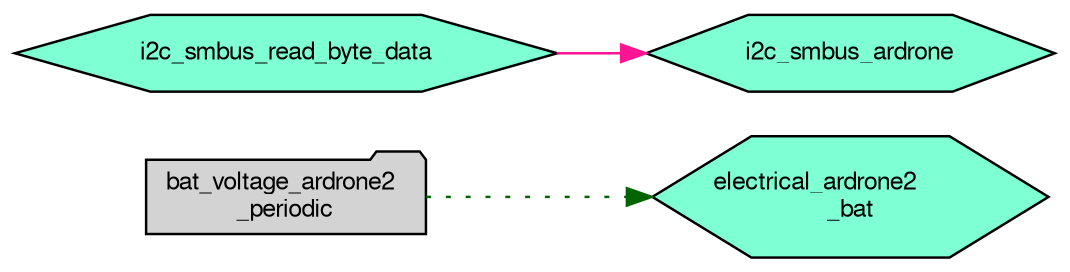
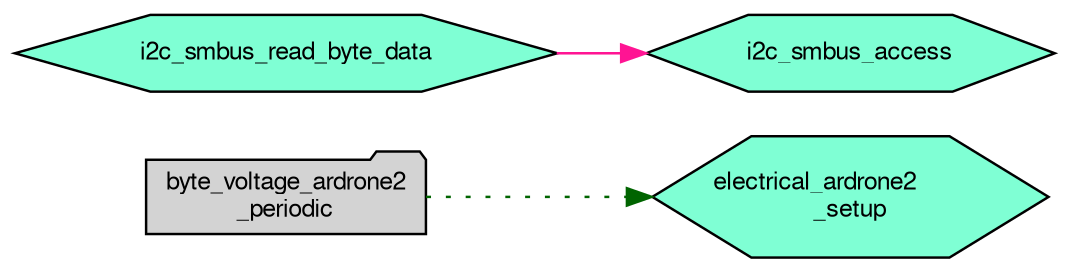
node "i2c_smbus_ardrone": label "i2c_smbus_ardrone" -> "i2c_smbus_access"
node "bat_voltage_ardrone2 _periodic": label "bat_voltage_ardrone2 _periodic" -> "byte_voltage_ardrone2 _periodic"
node "electrical_ardrone2 _bat": label "electrical_ardrone2 _bat" -> "electrical_ardrone2 _setup"
